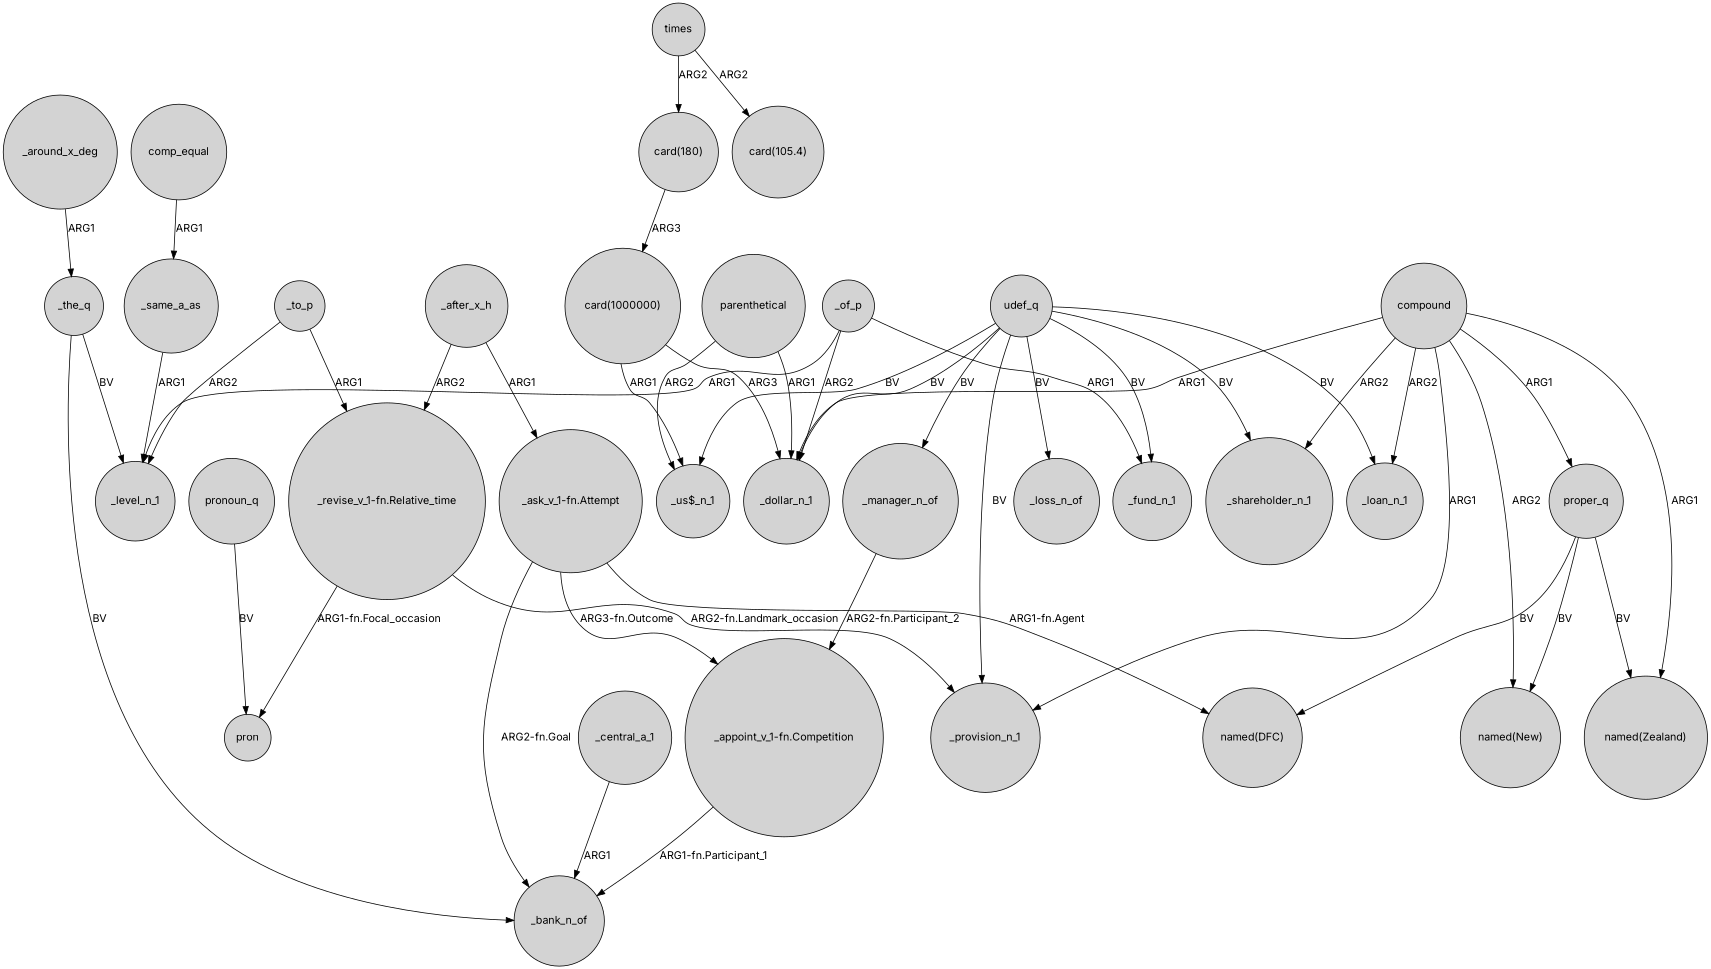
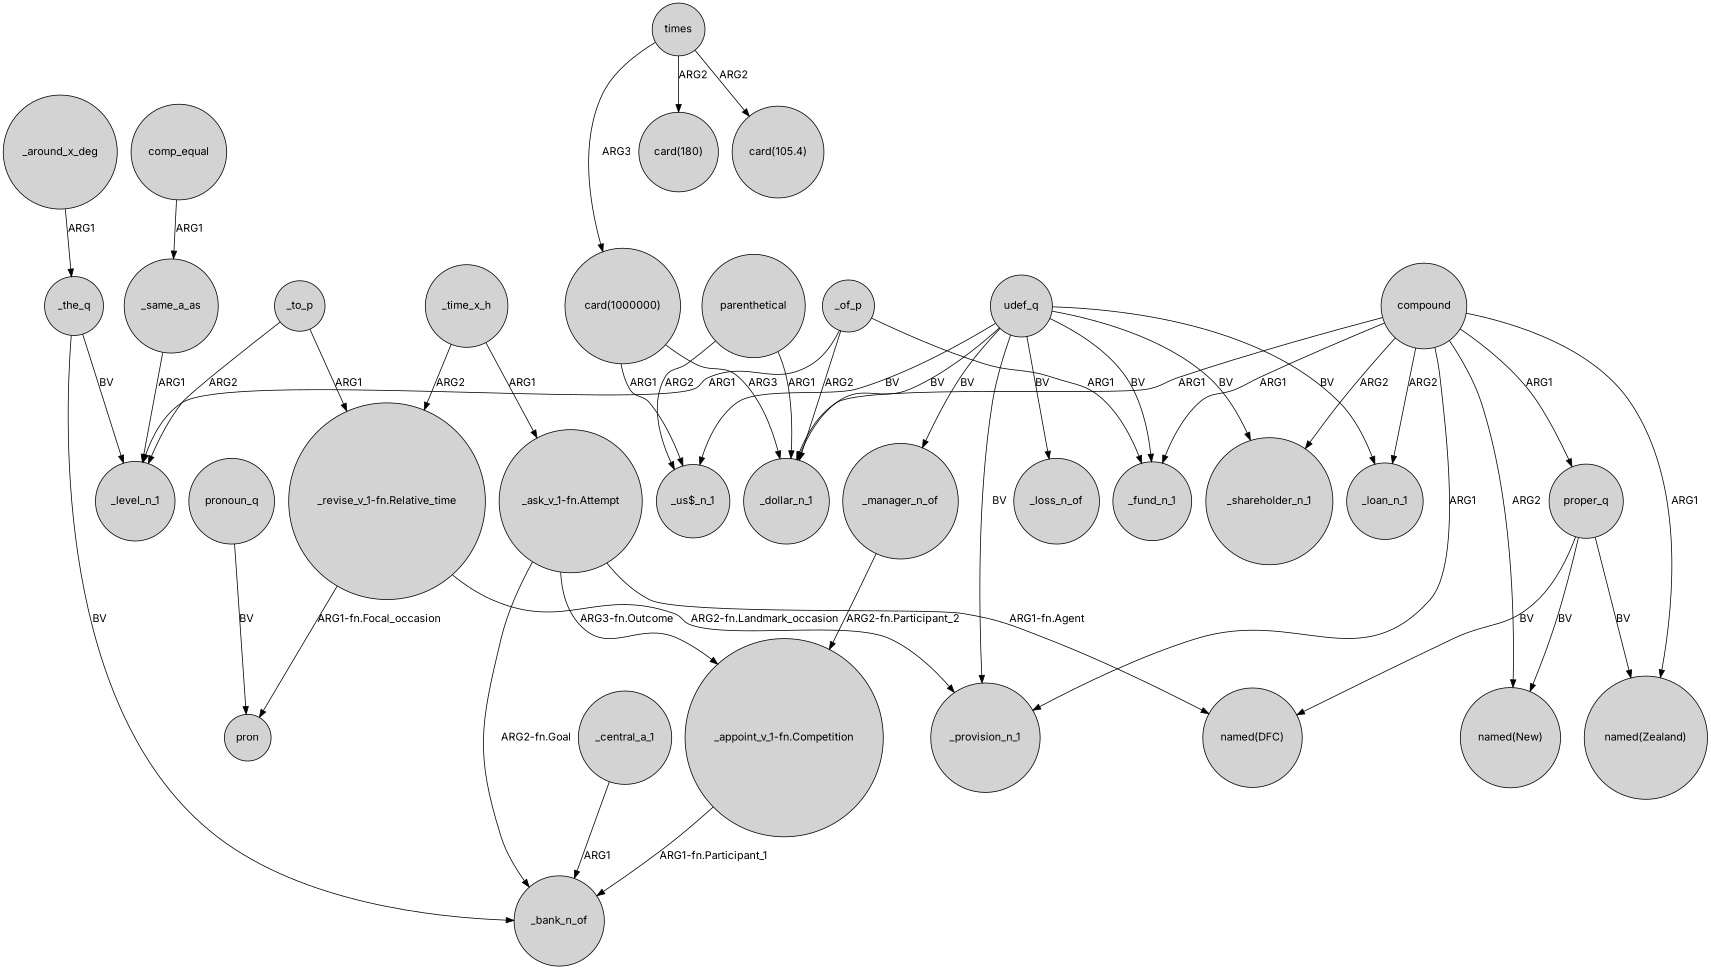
edge "card(180)" -> "card(1000000)": now "times" -> "card(1000000)"
node "_after_x_h": label "_after_x_h" -> "_time_x_h"
edge "compound" -> "_fund_n_1": added, label "ARG1"
